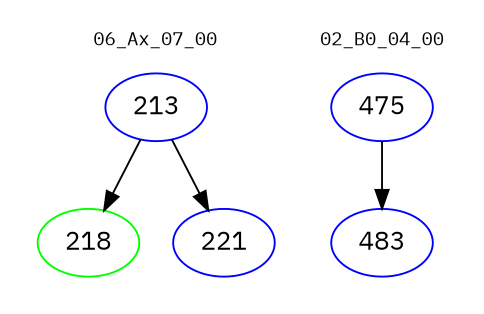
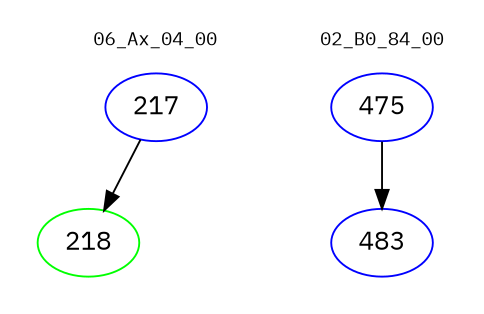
cluster "06_Ax_07_00": label "06_Ax_07_00" -> "06_Ax_04_00"
cluster "02_B0_04_00": label "02_B0_04_00" -> "02_B0_84_00"
node "213": label "213" -> "217"
node "221": removed
